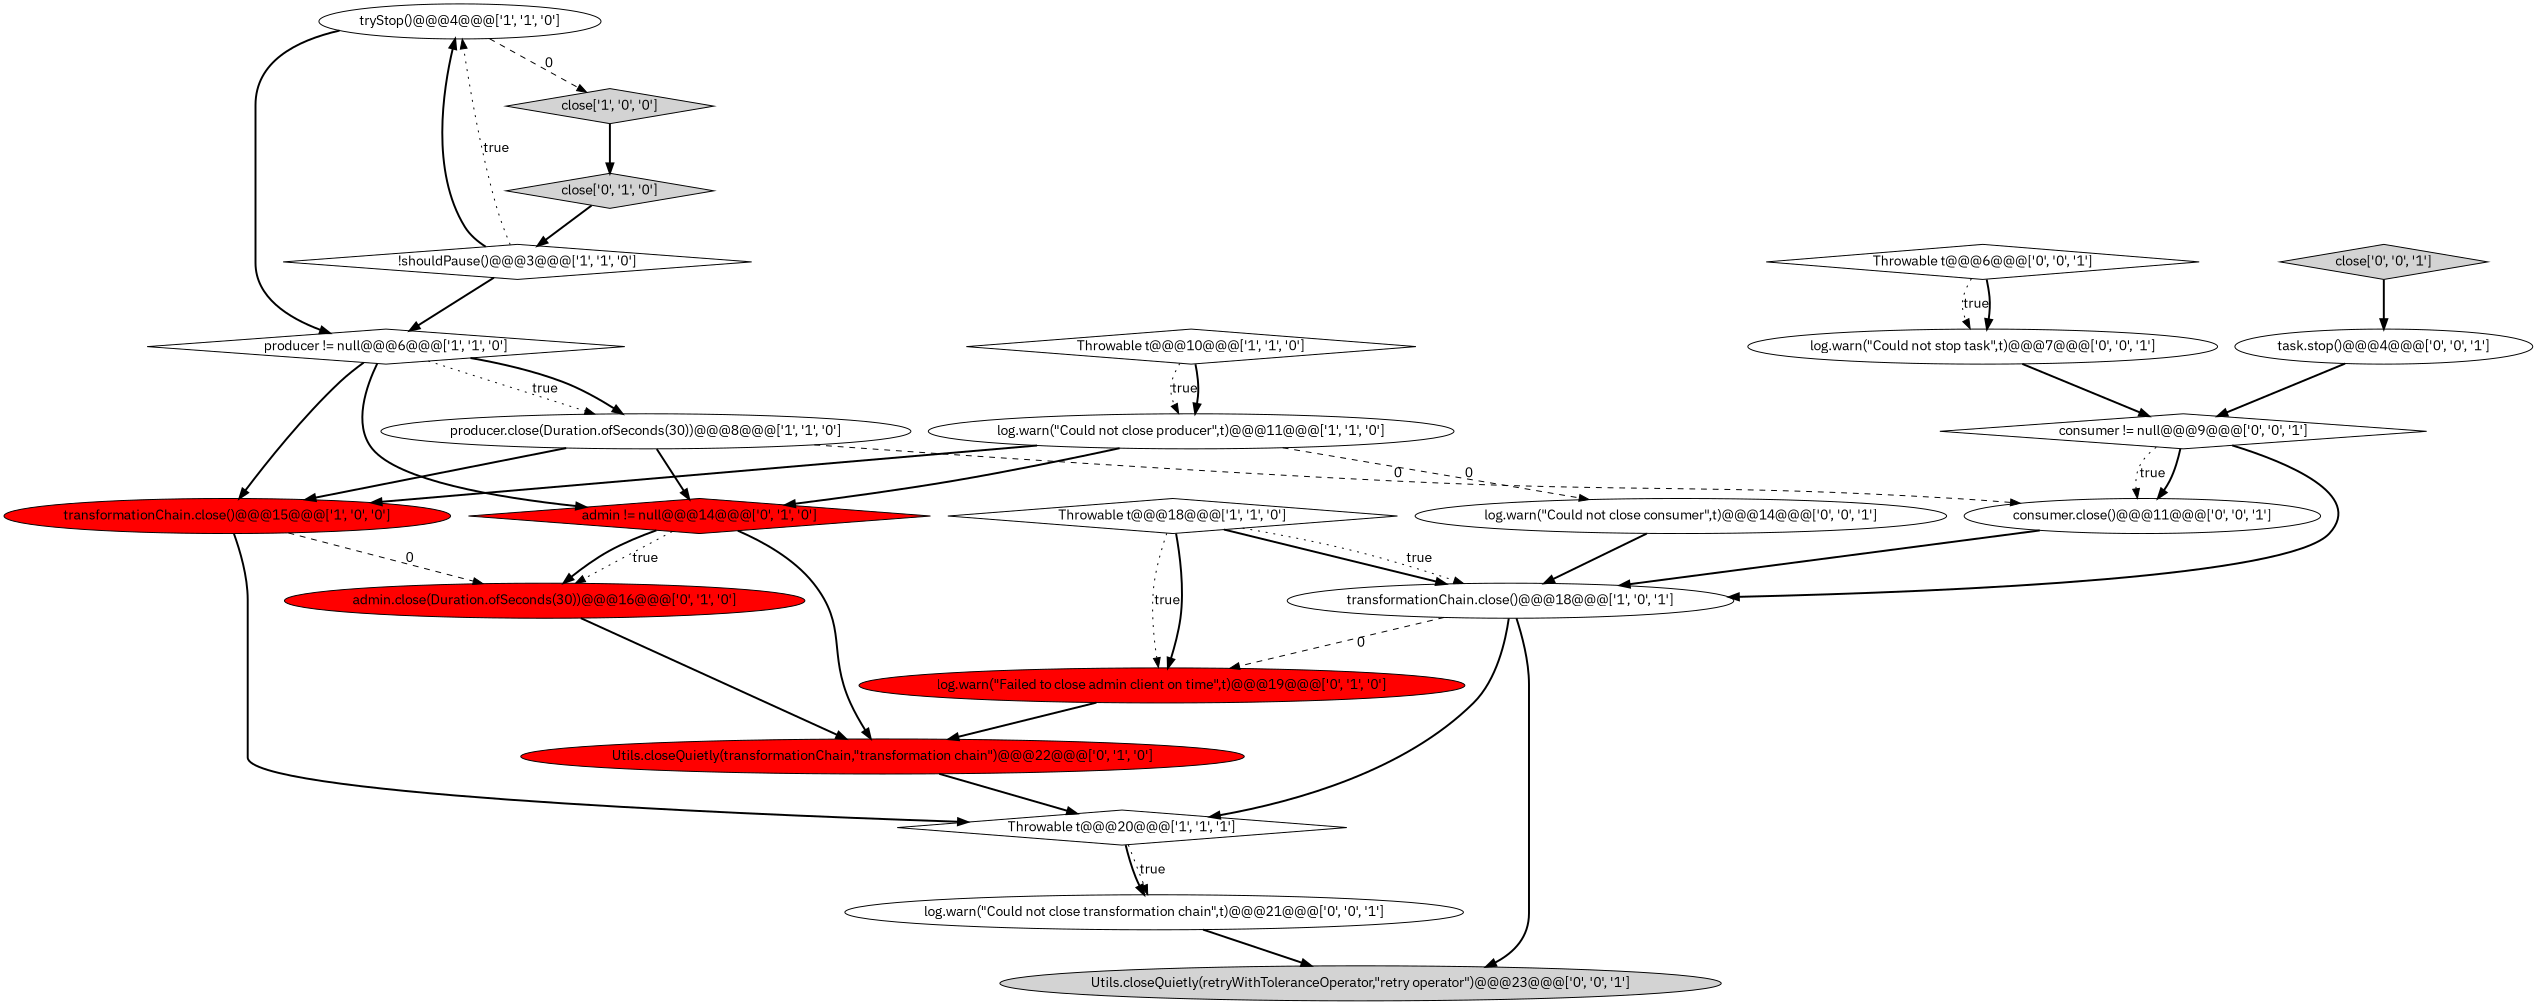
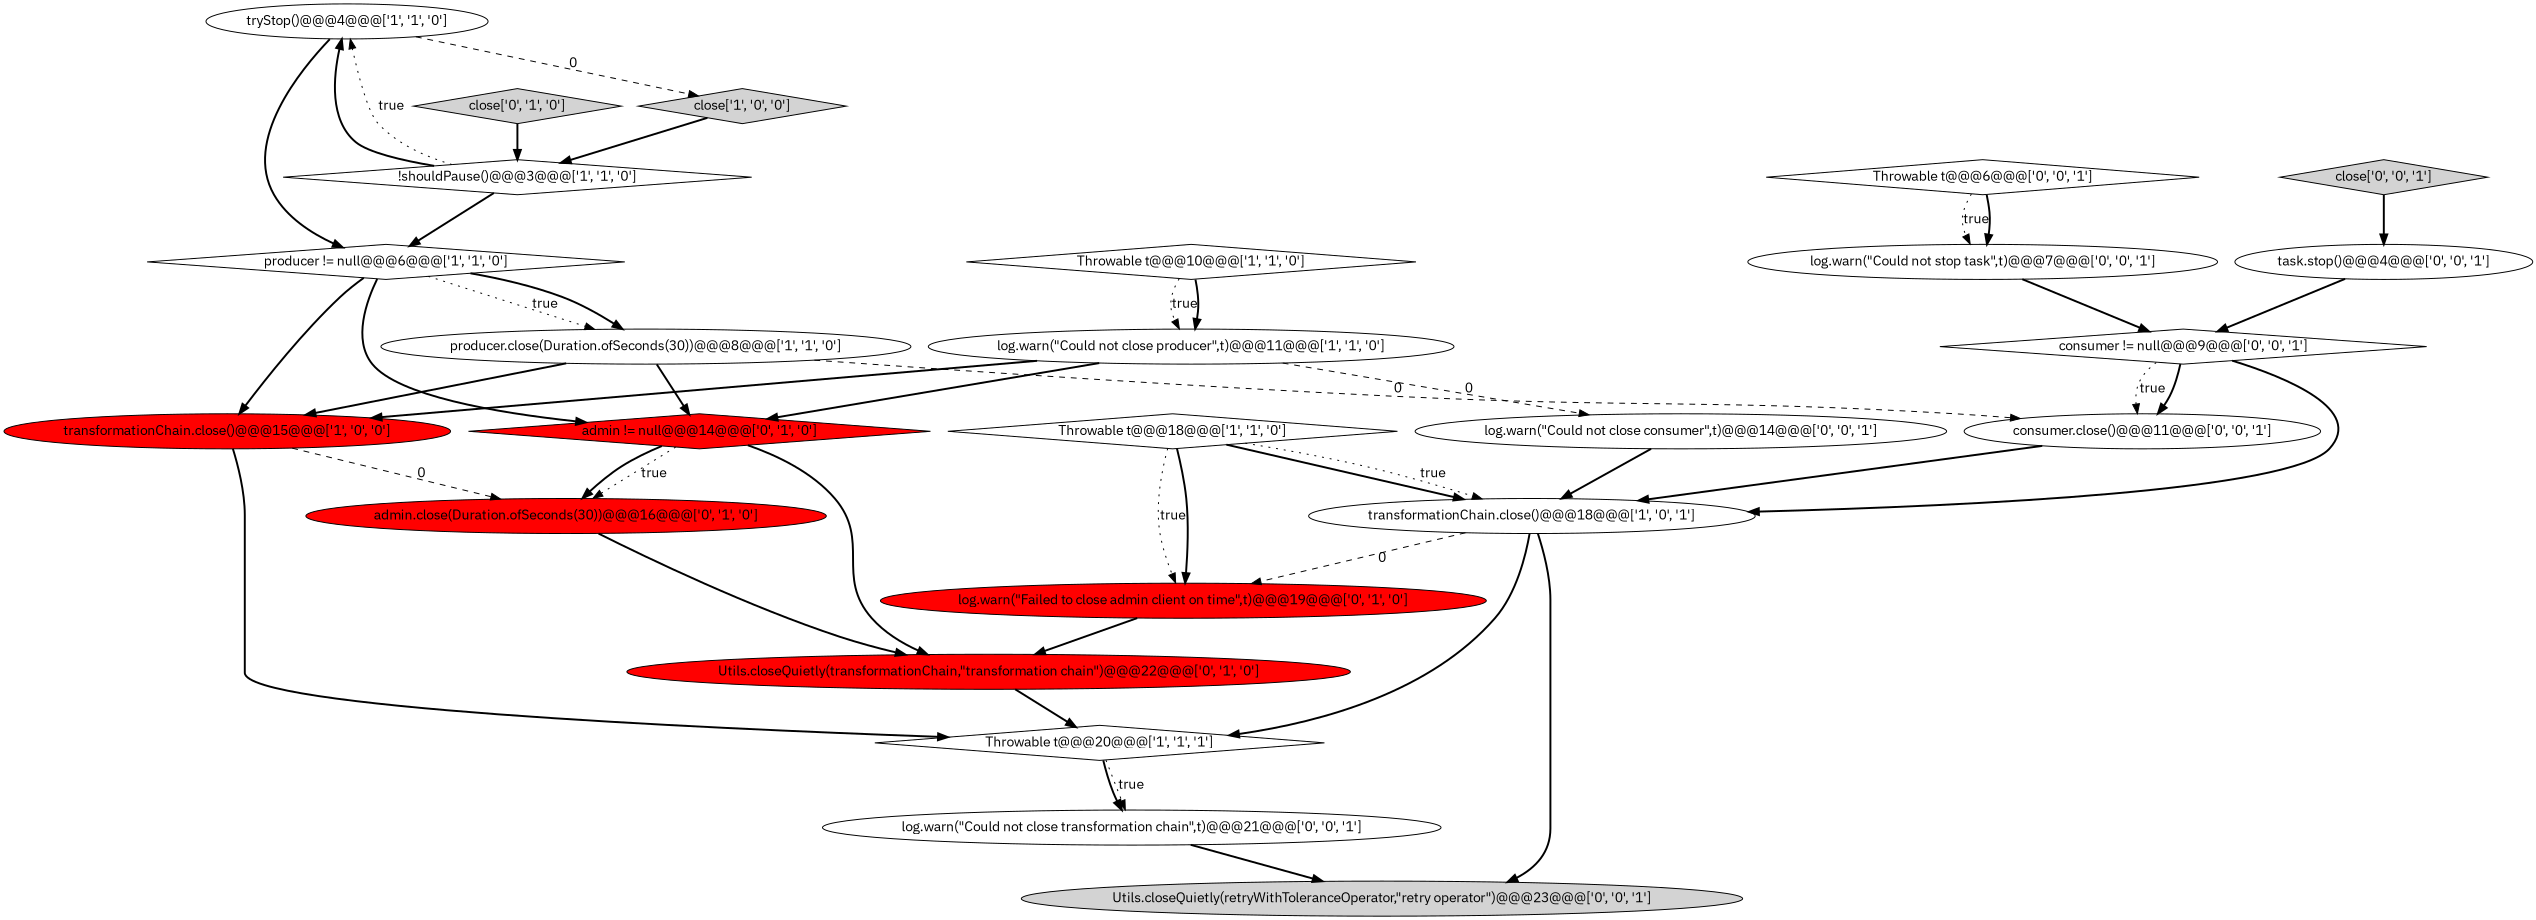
edge "close['1', '0', '0']" -> "close['0', '1', '0']": now "close['1', '0', '0']" -> "!shouldPause()@@@3@@@['1', '1', '0']"
